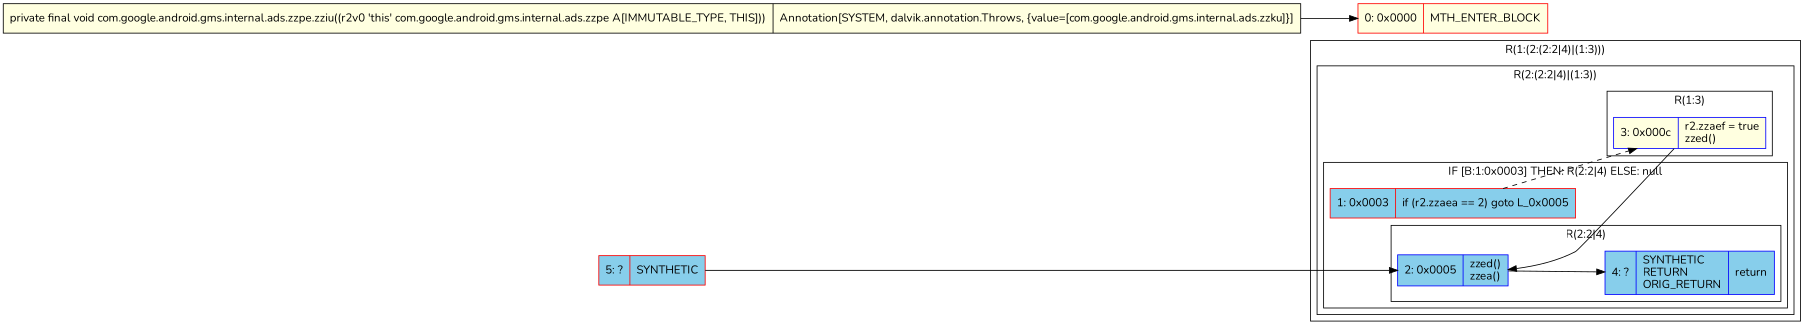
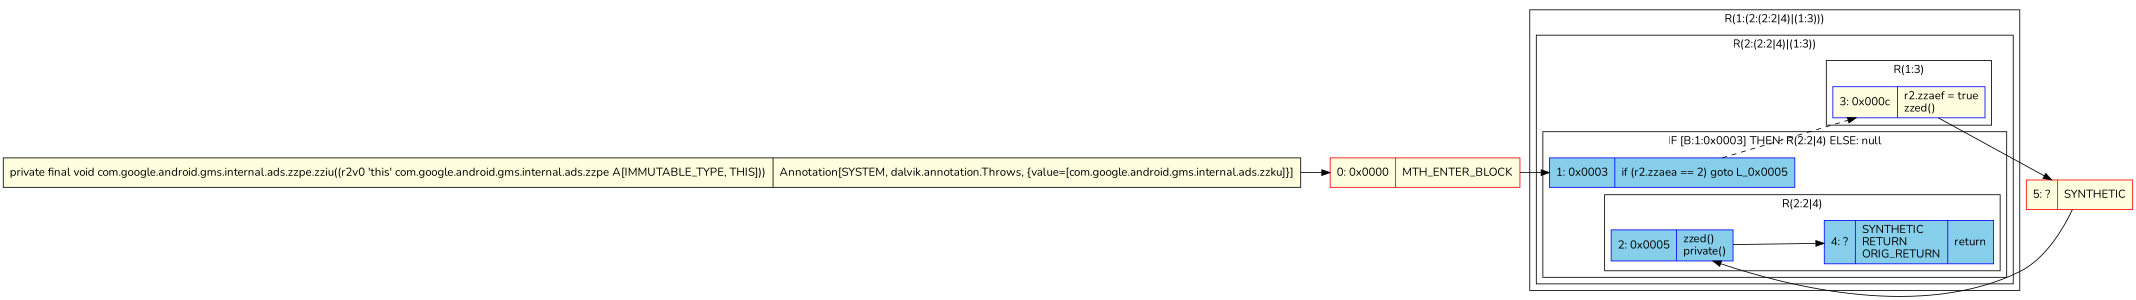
edge "0: 0x0000" -> "1: 0x0003": added
node "1: 0x0003": color red -> blue
edge "3: 0x000c" -> "2: 0x0005": now "3: 0x000c" -> "5: ?"
node "5: ?": fillcolor skyblue -> lightyellow
node "2: 0x0005": text "zzea()" -> "private()"
